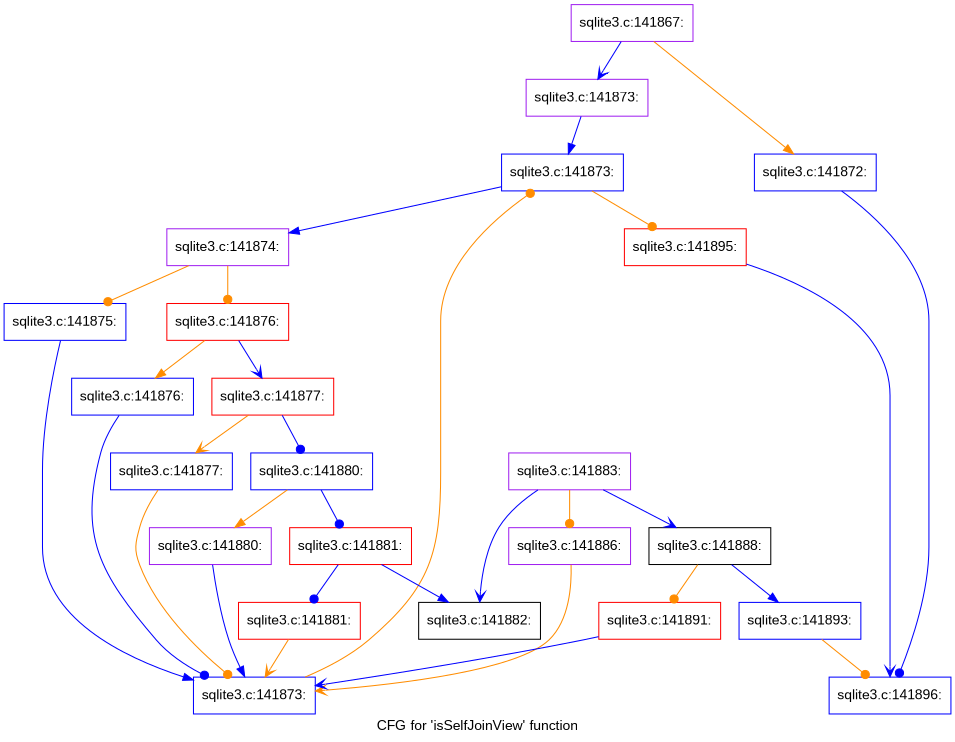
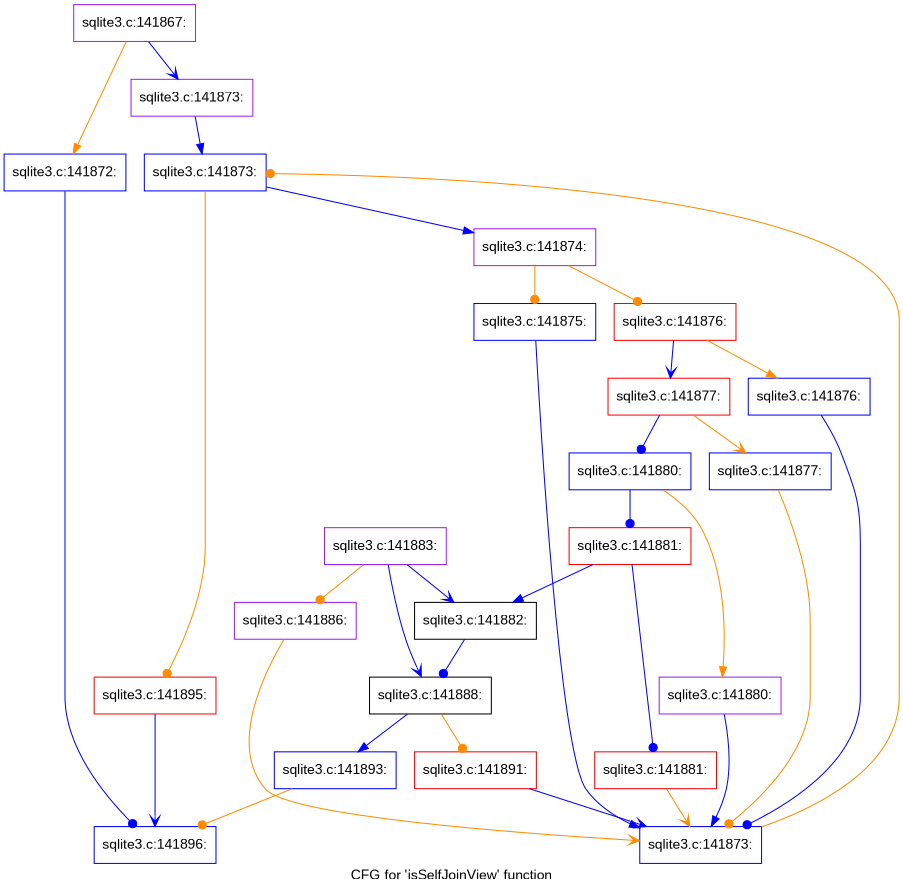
edge "sqlite3.c:141882:" -> "sqlite3.c:141888:": added
